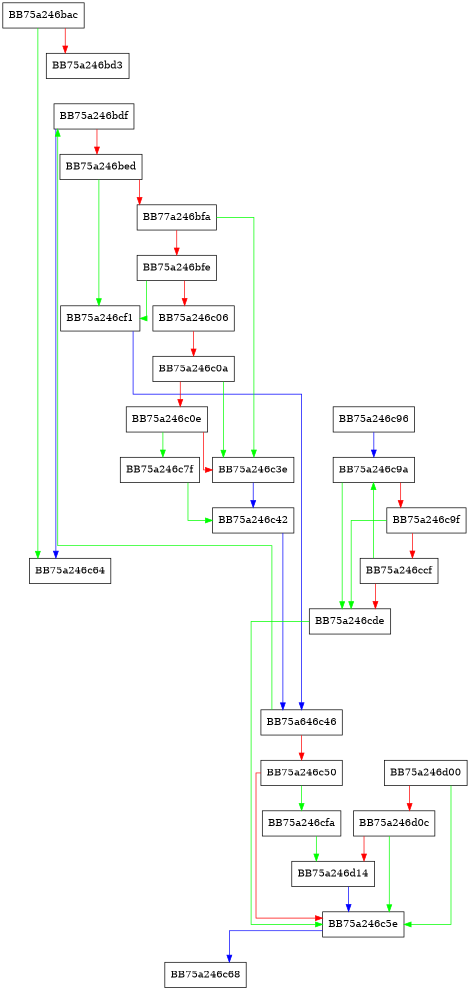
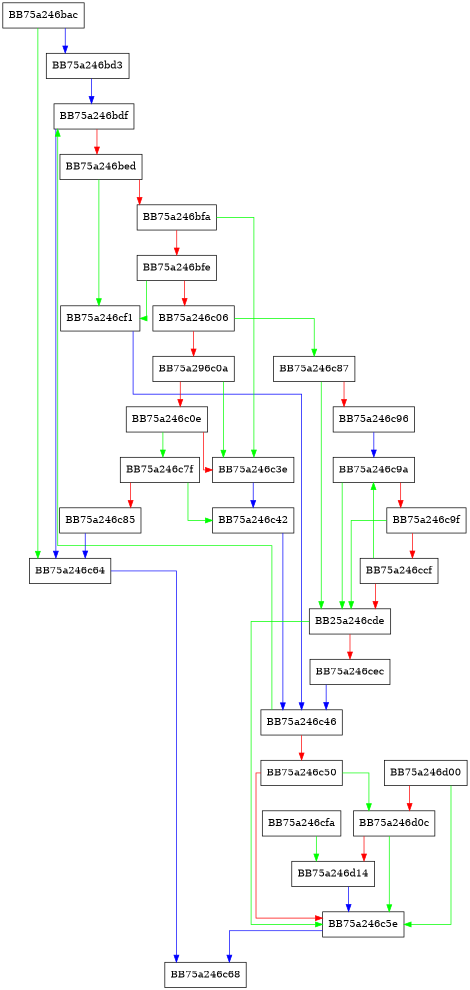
edge "BB75a246bac" -> "BB75a246bd3": color red -> blue
edge "BB75a246bd3" -> "BB75a246bdf": added
node "BB77a246bfa": label "BB77a246bfa" -> "BB75a246bfa"
node "BB75a246c0a": label "BB75a246c0a" -> "BB75a296c0a"
node "BB75a246c87": added
node "BB75a246c85": added
node "BB75a246cde": label "BB75a246cde" -> "BB25a246cde"
node "BB75a246cec": added
node "BB75a646c46": label "BB75a646c46" -> "BB75a246c46"
edge "BB75a246c64" -> "BB75a246c68": added
edge "BB75a246c50" -> "BB75a246cfa": now "BB75a246c50" -> "BB75a246d0c"
